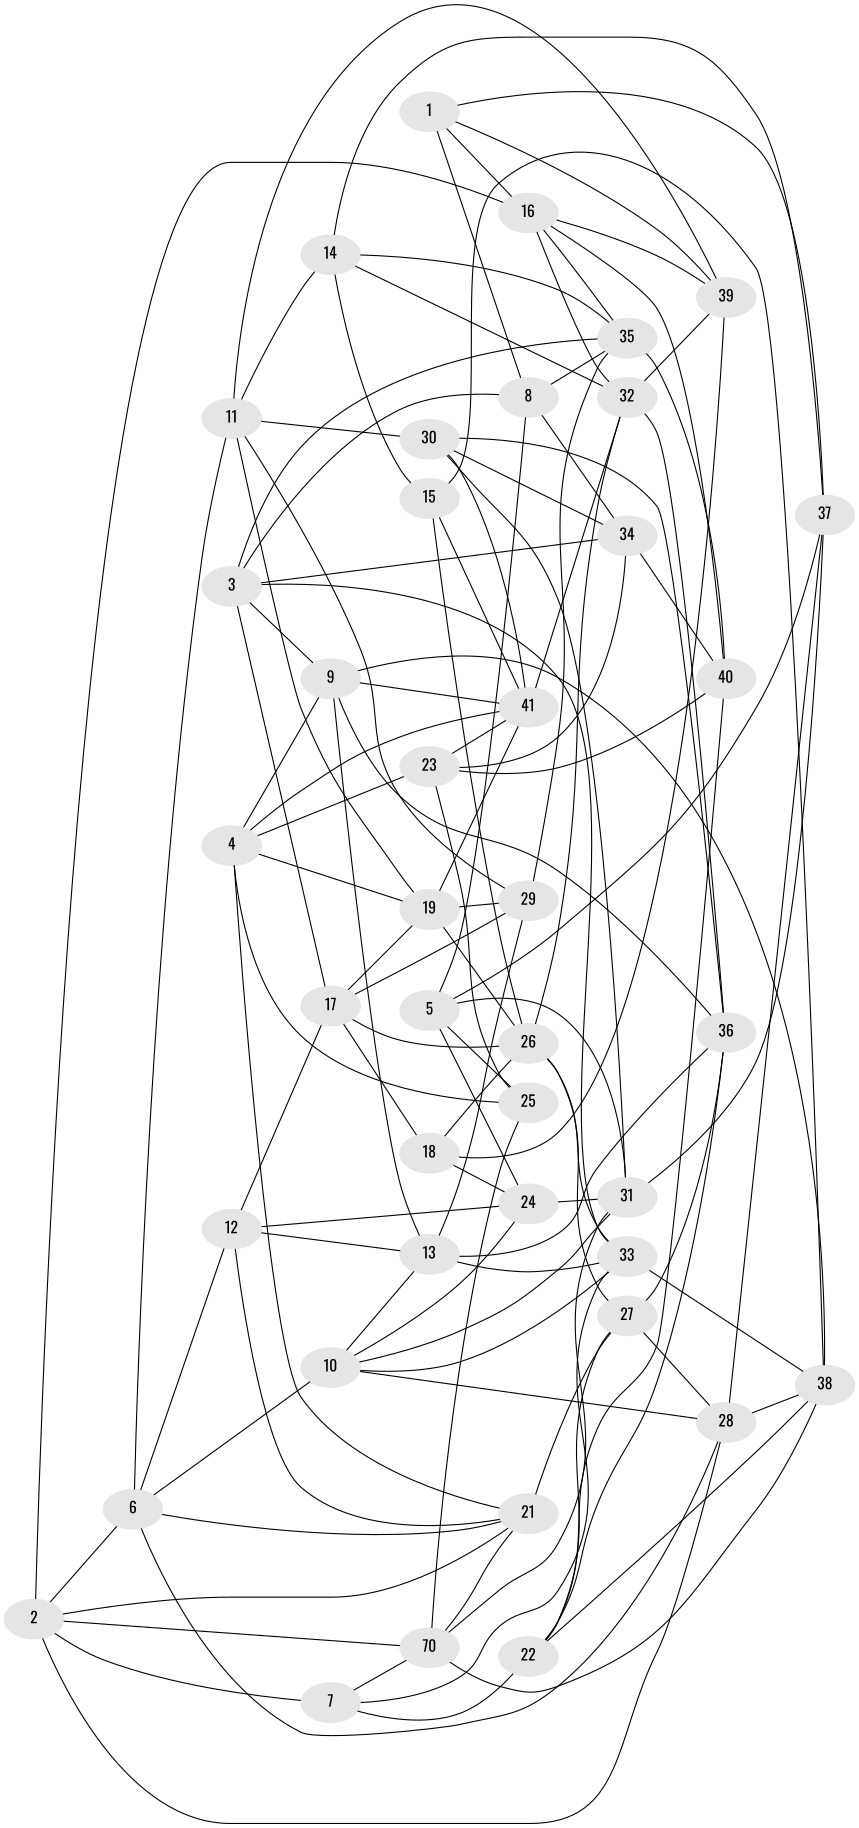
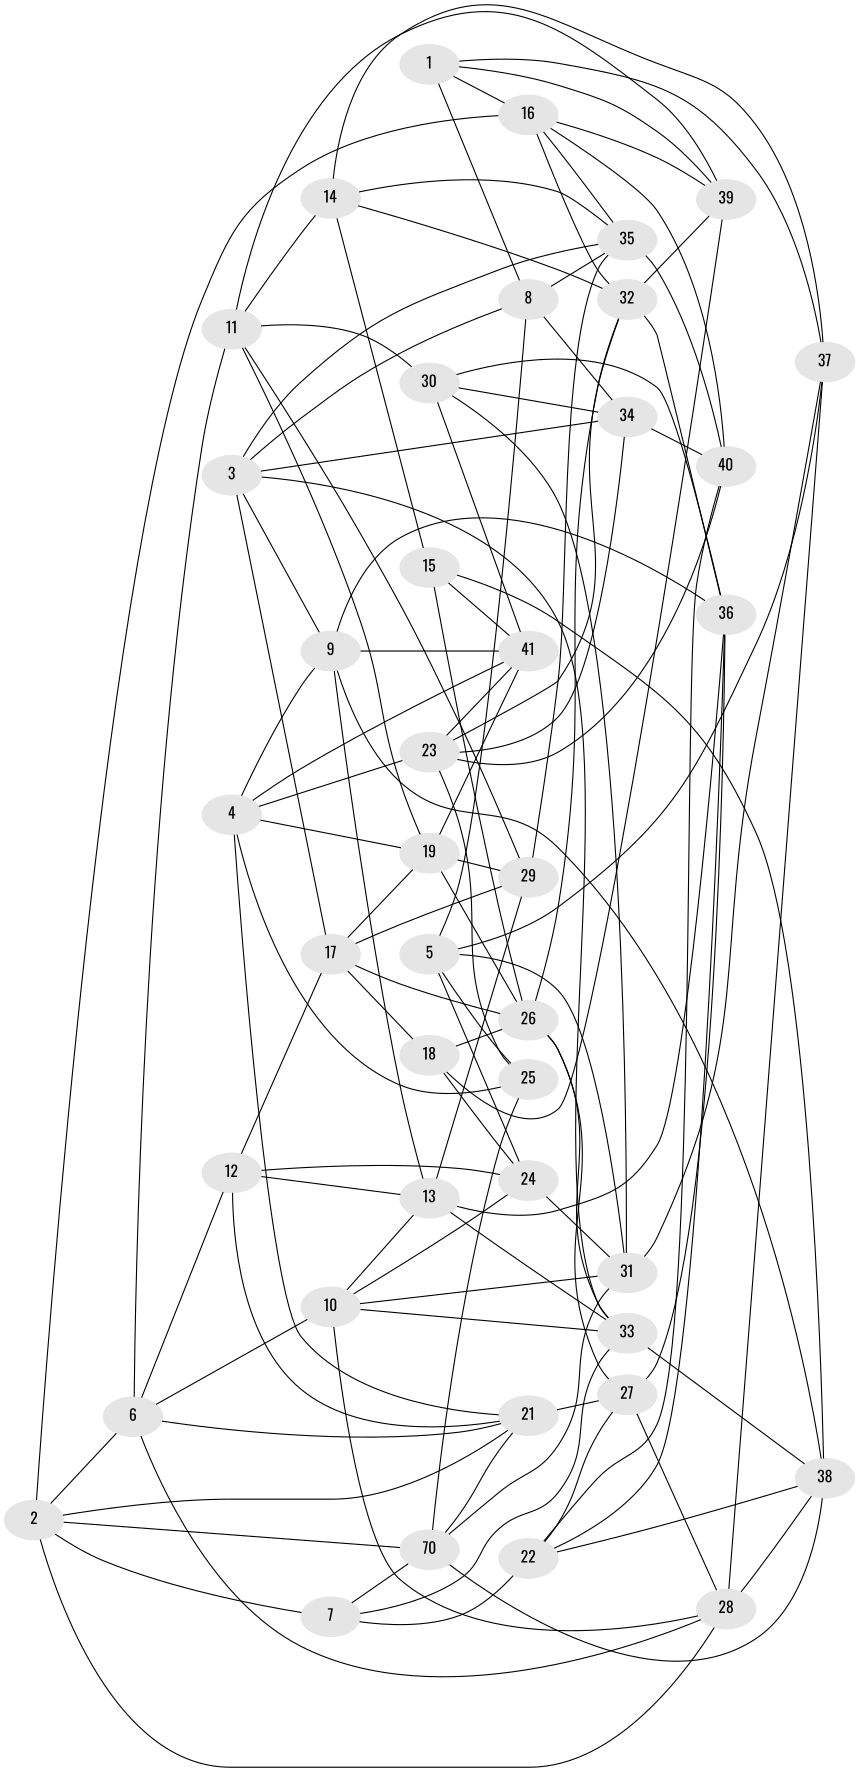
edge "32" -- "41": now "32" -- "23"
